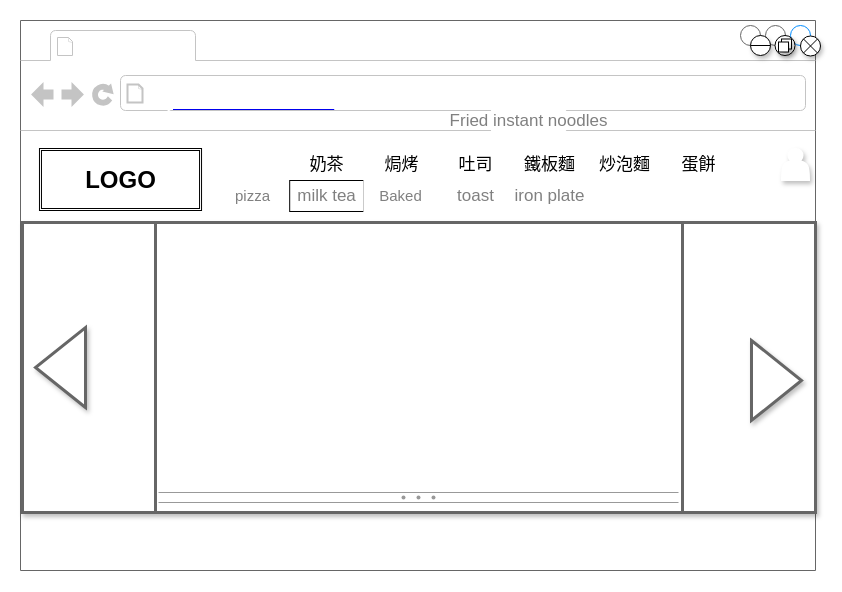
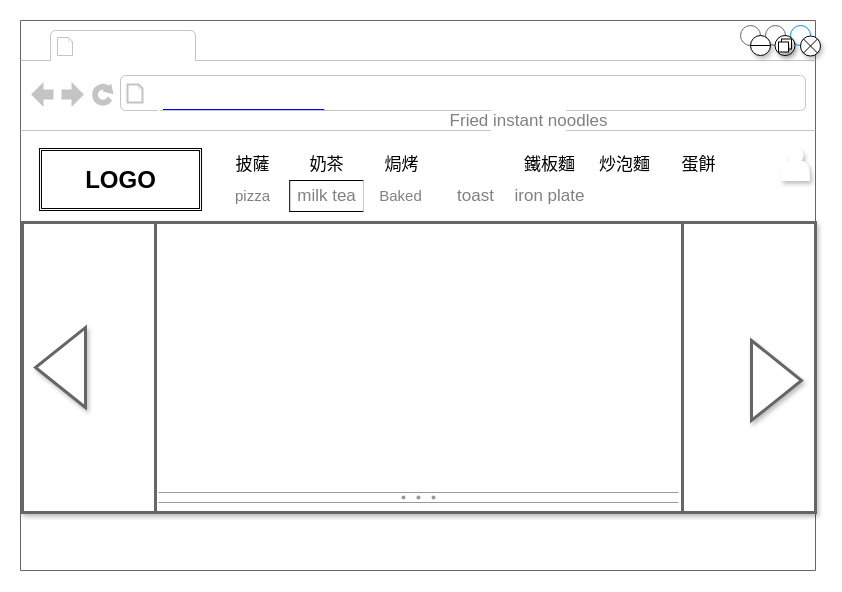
node "yamaha-motor.com.tw": moved (291, 104) -> (281, 104)
node "披薩": added
node "吐司": removed
